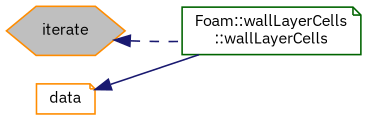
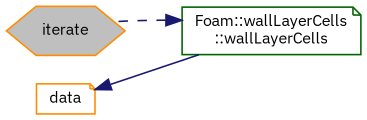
edge "Foam::wallLayerCells ::wallLayerCells" -> "iterate": reversed
